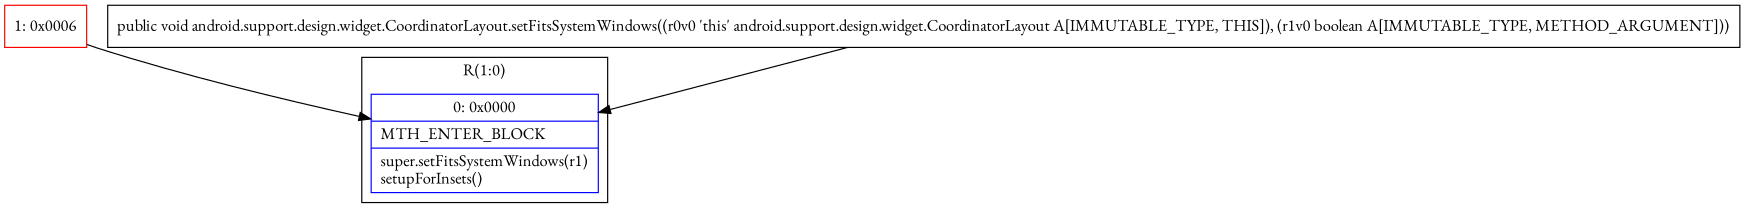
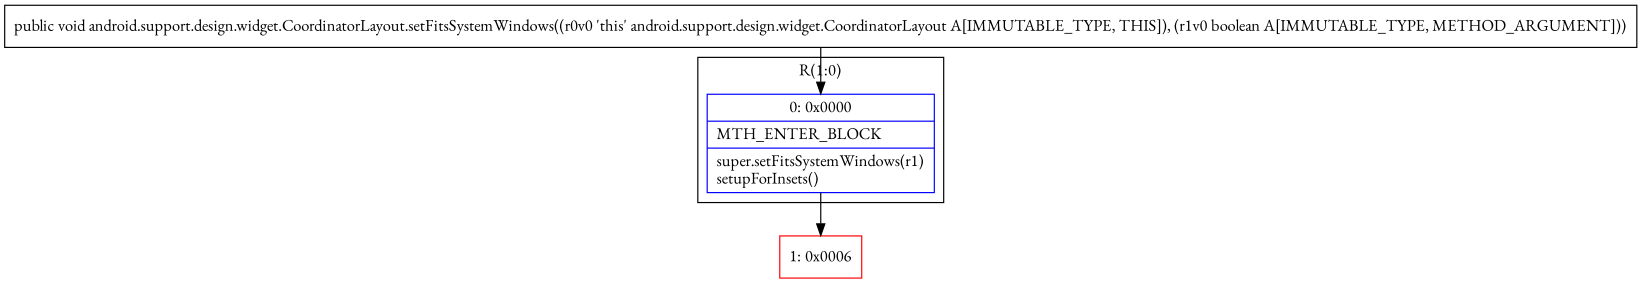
edge "1: 0x0006" -> "0: 0x0000": reversed
